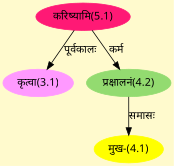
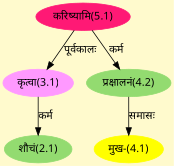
node "शौचं(2.1)": added
